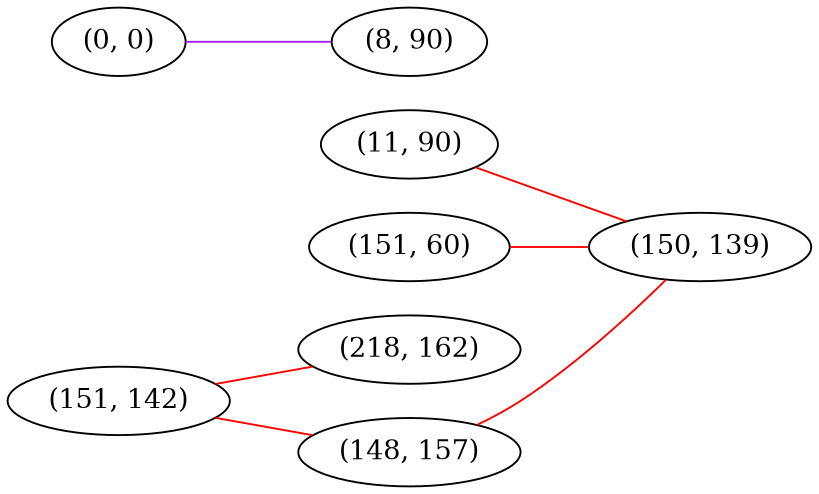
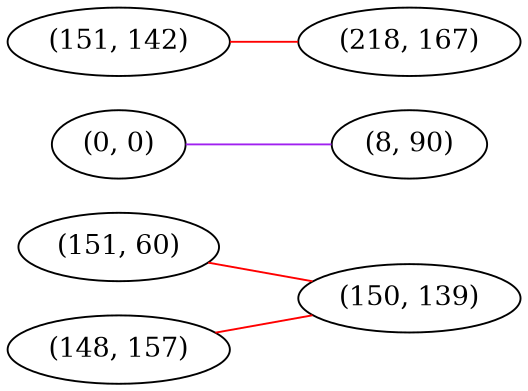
node "(11, 90)": removed
node "(218, 162)": label "(218, 162)" -> "(218, 167)"
edge "(151, 142)" -- "(148, 157)": removed
